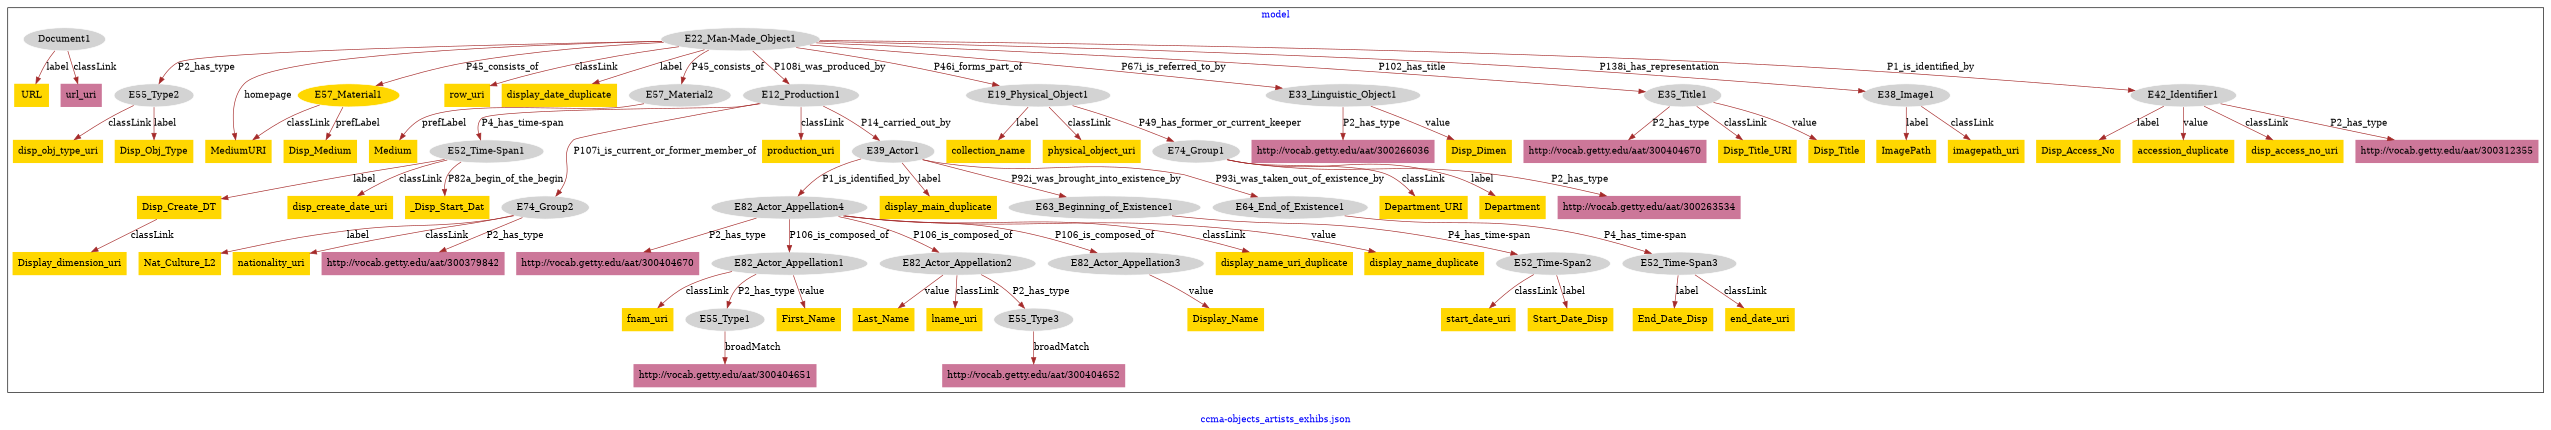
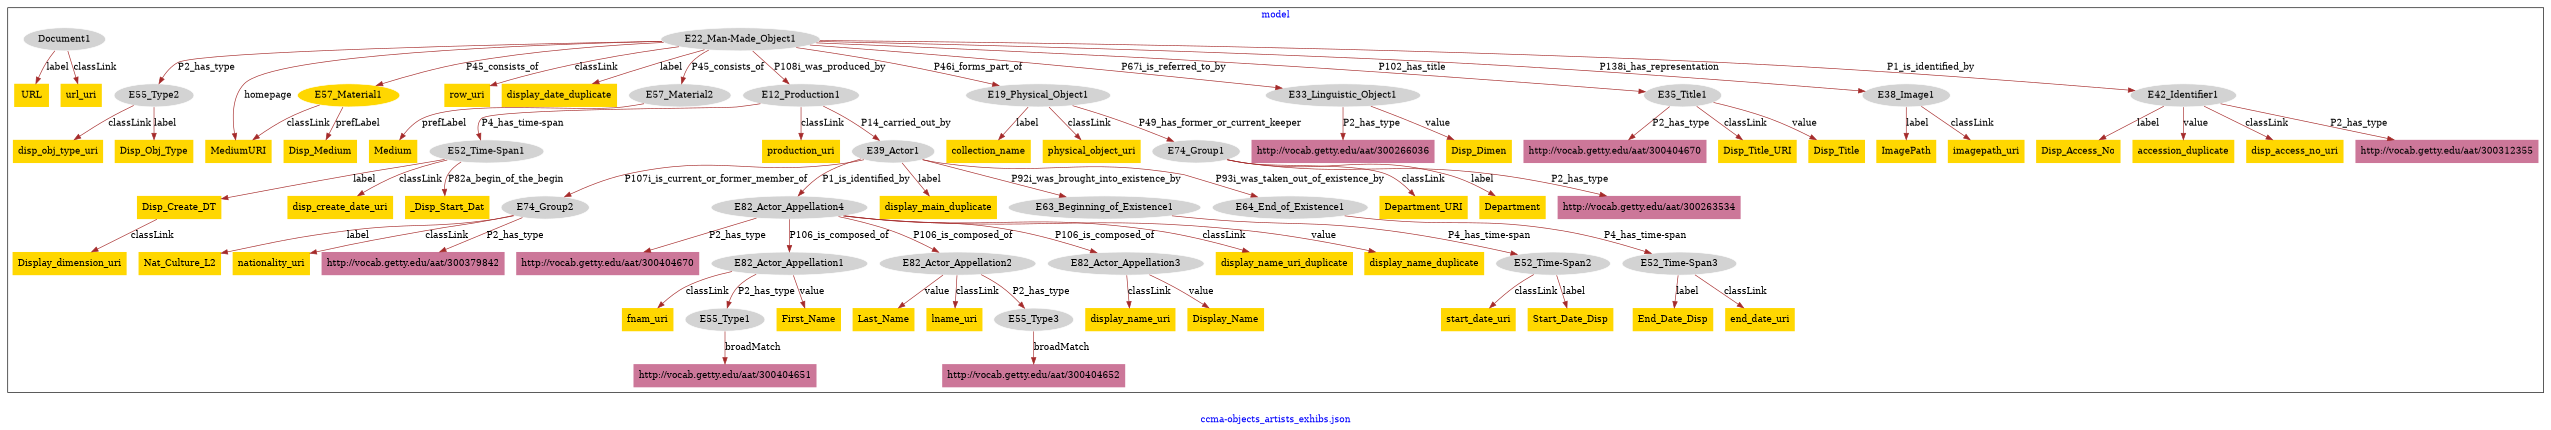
node "url_uri": fillcolor #cc7799 -> gold
edge "E12_Production1" -> "E74_Group2": now "E39_Actor1" -> "E74_Group2"
node "display_name_uri": added
